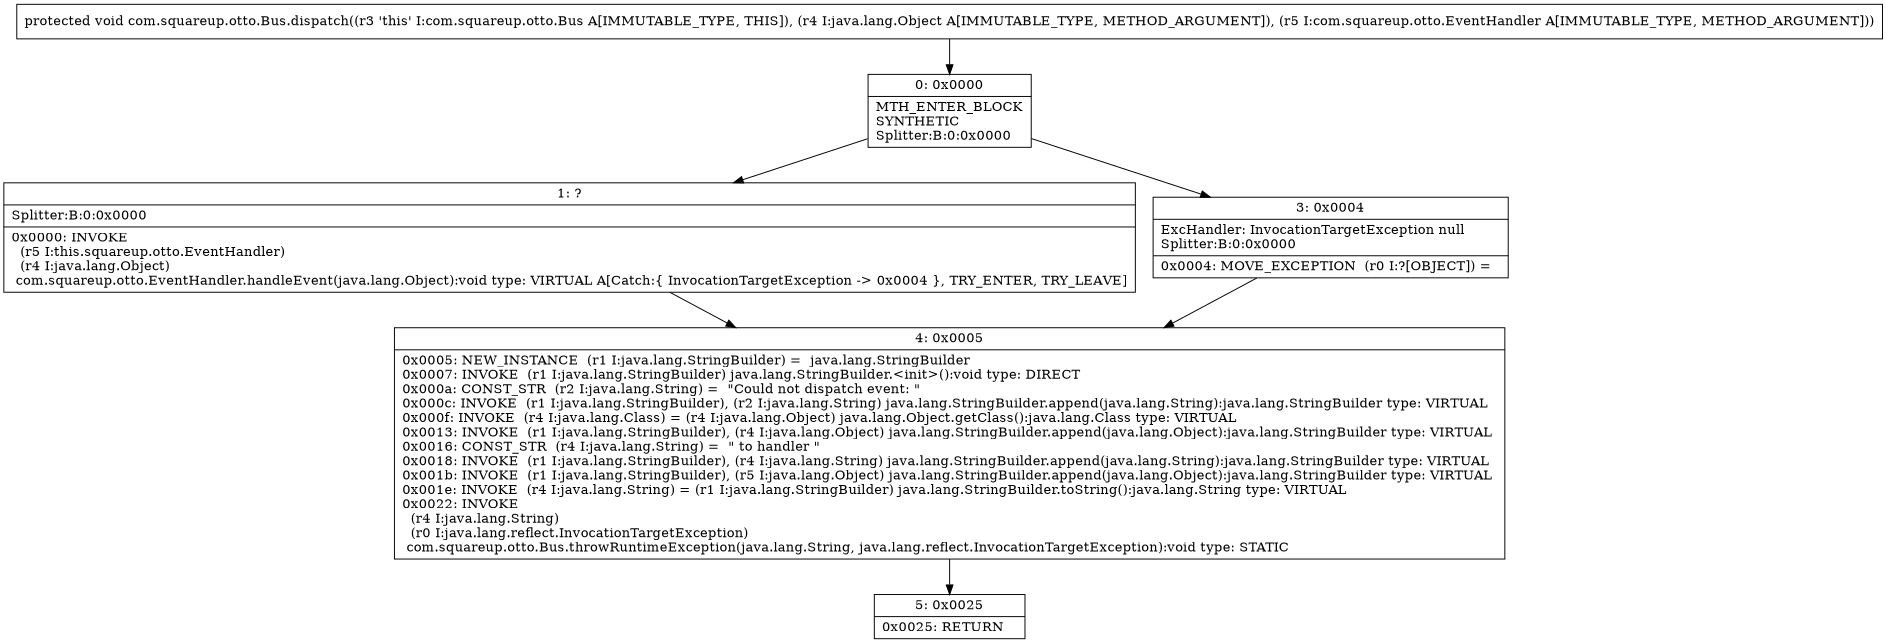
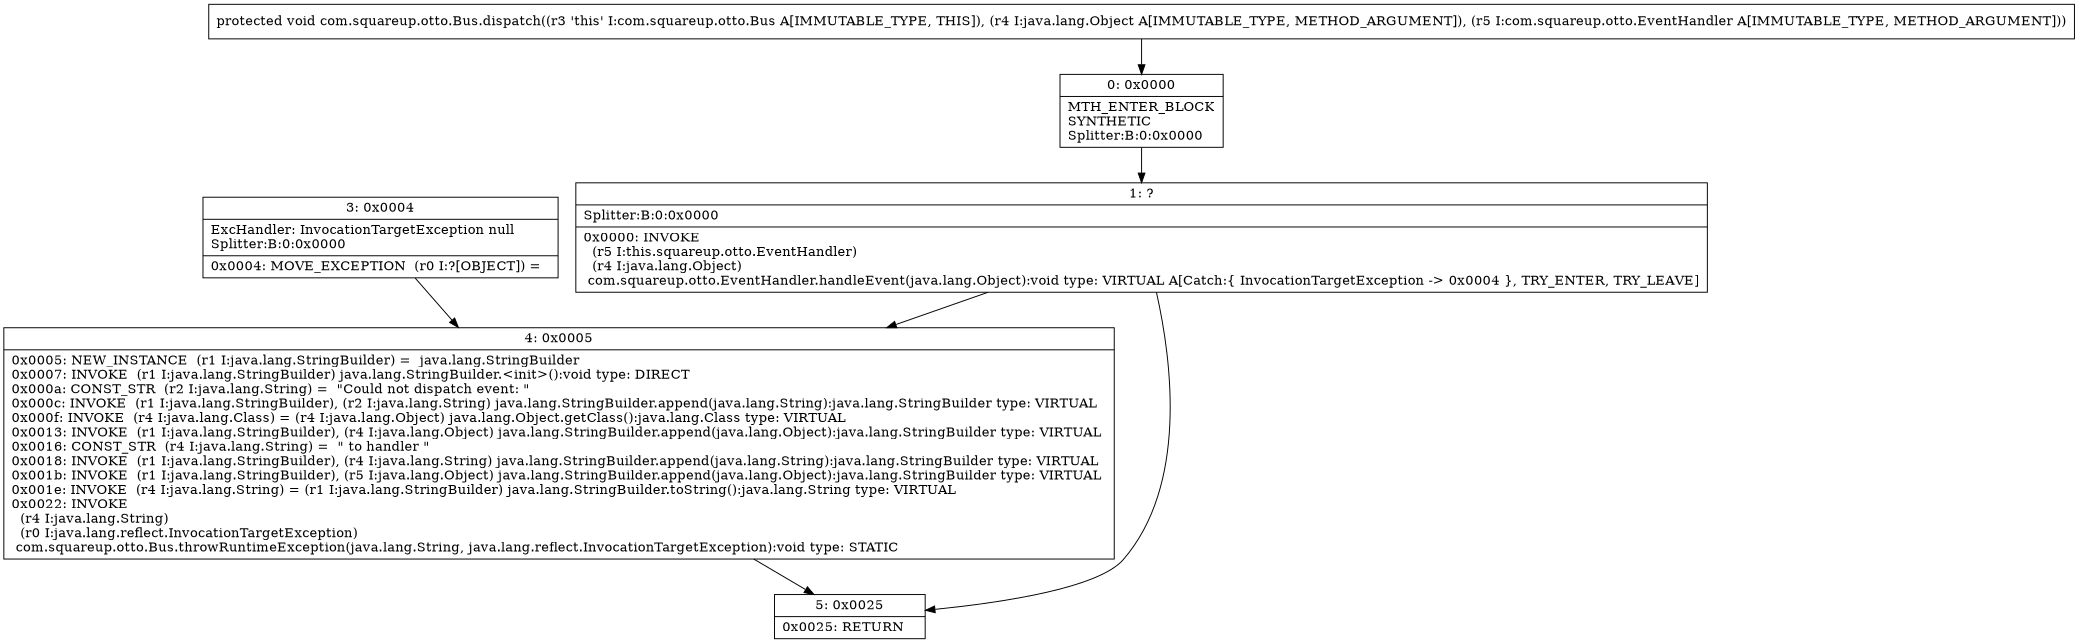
edge "0: 0x0000" -> "3: 0x0004": removed
edge "1: ?" -> "5: 0x0025": added
